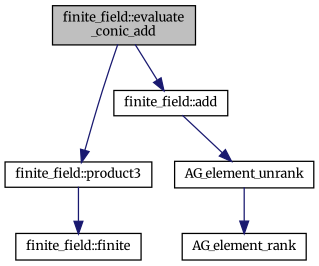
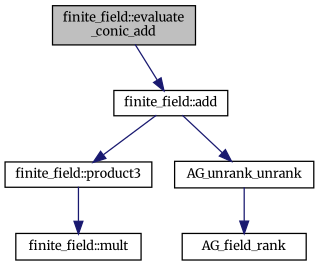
edge "finite_field::evaluate _conic_add" -> "finite_field::product3": now "finite_field::add" -> "finite_field::product3"
node "AG_element_unrank": label "AG_element_unrank" -> "AG_unrank_unrank"
node "finite_field::finite": label "finite_field::finite" -> "finite_field::mult"
node "AG_element_rank": label "AG_element_rank" -> "AG_field_rank"
